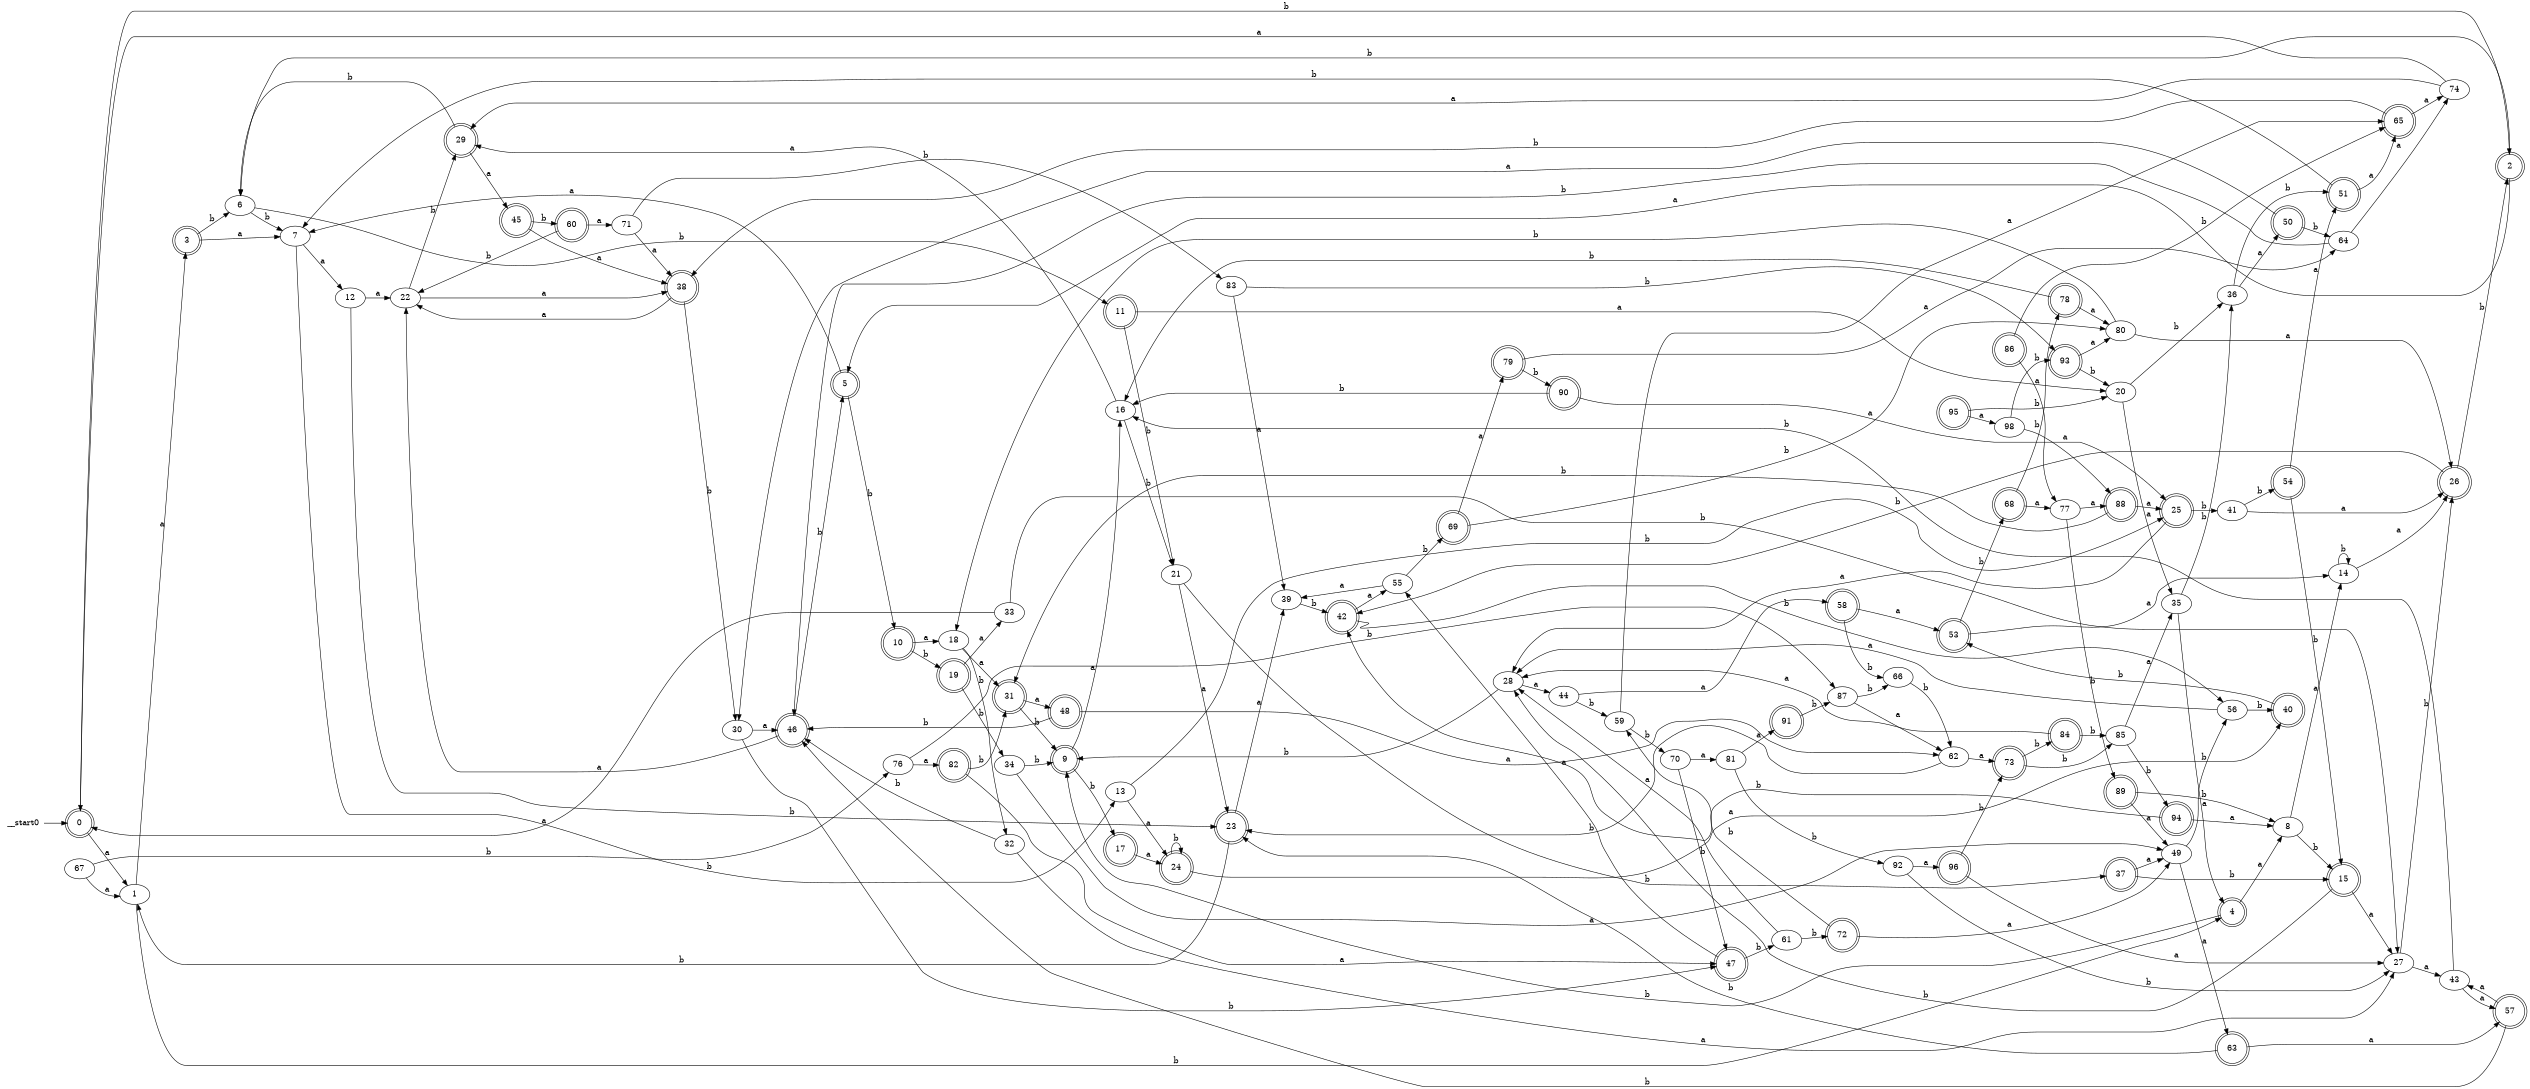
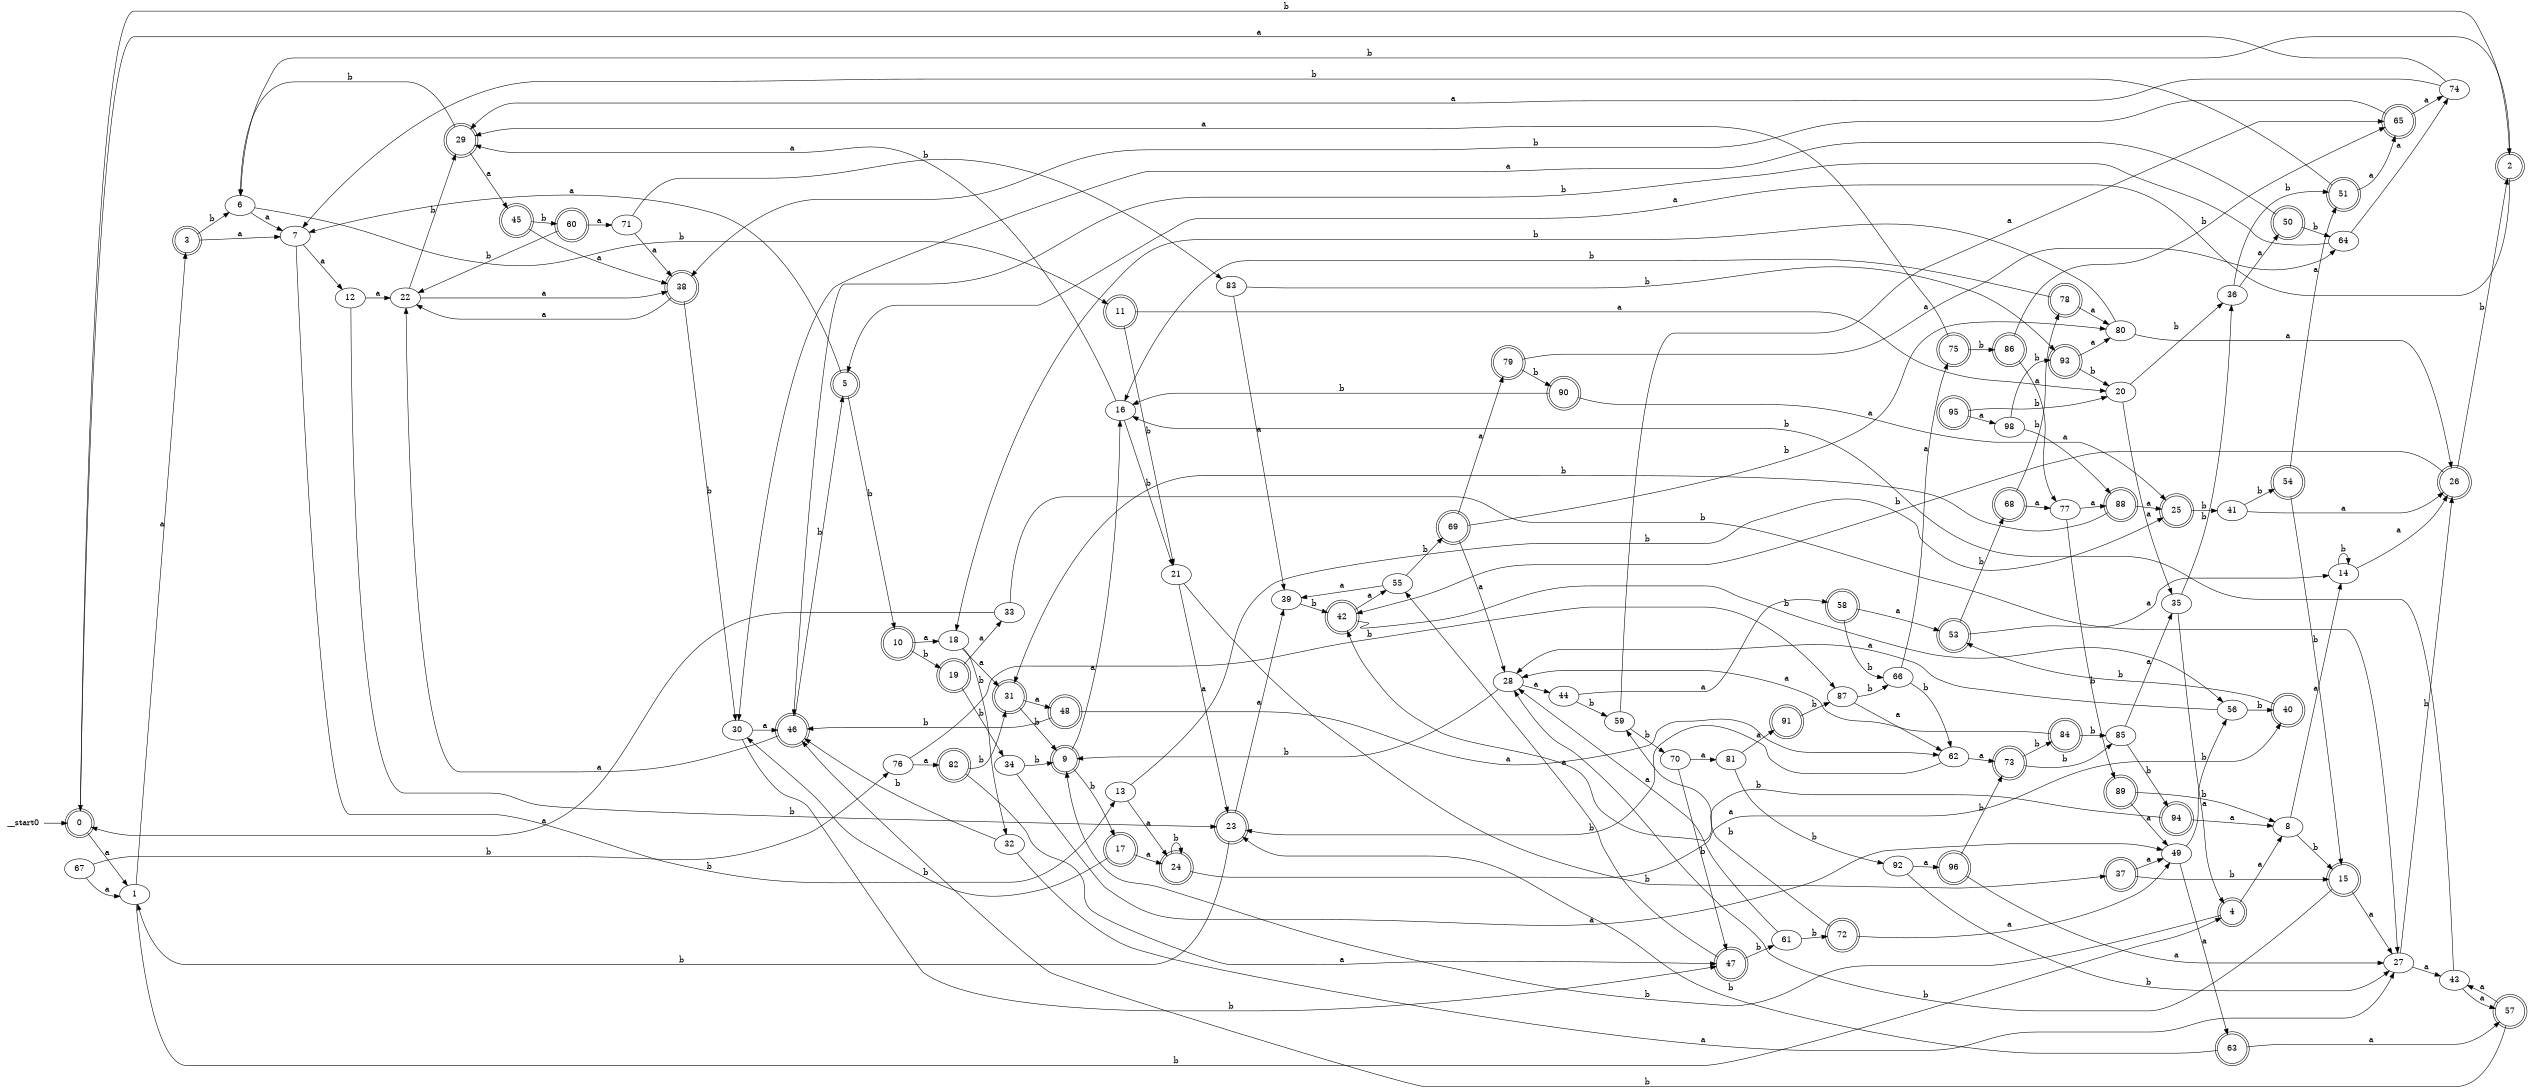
edge "6" -> "7": label "b" -> "a"
node "75": added
edge "25" -> "28": now "69" -> "28"
edge "17" -> "30": added, label "b"
